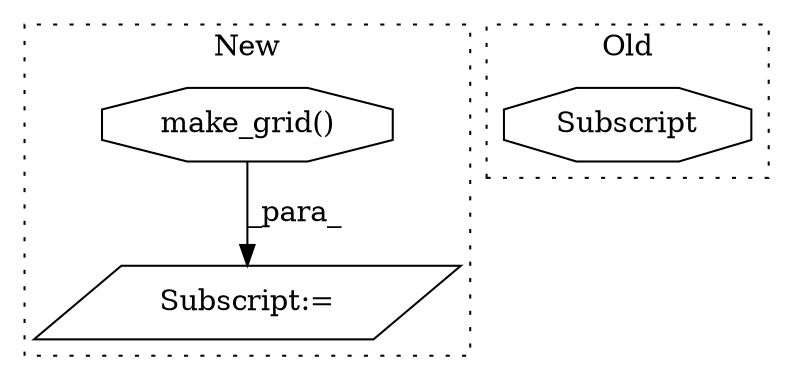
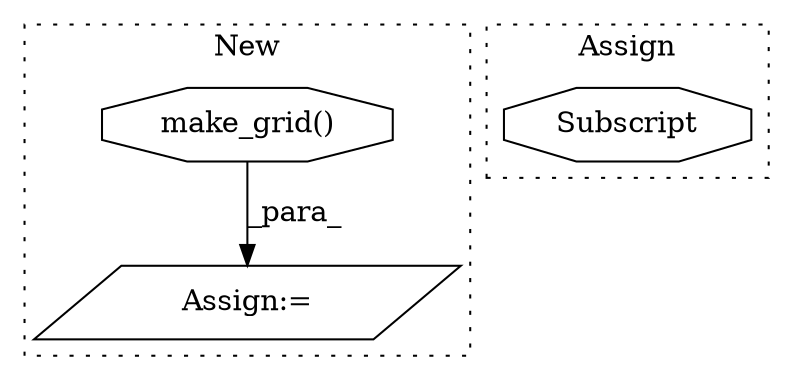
cluster "Old": label "Old" -> "Assign"
node "Subscript:=": label "Subscript:=" -> "Assign:="
